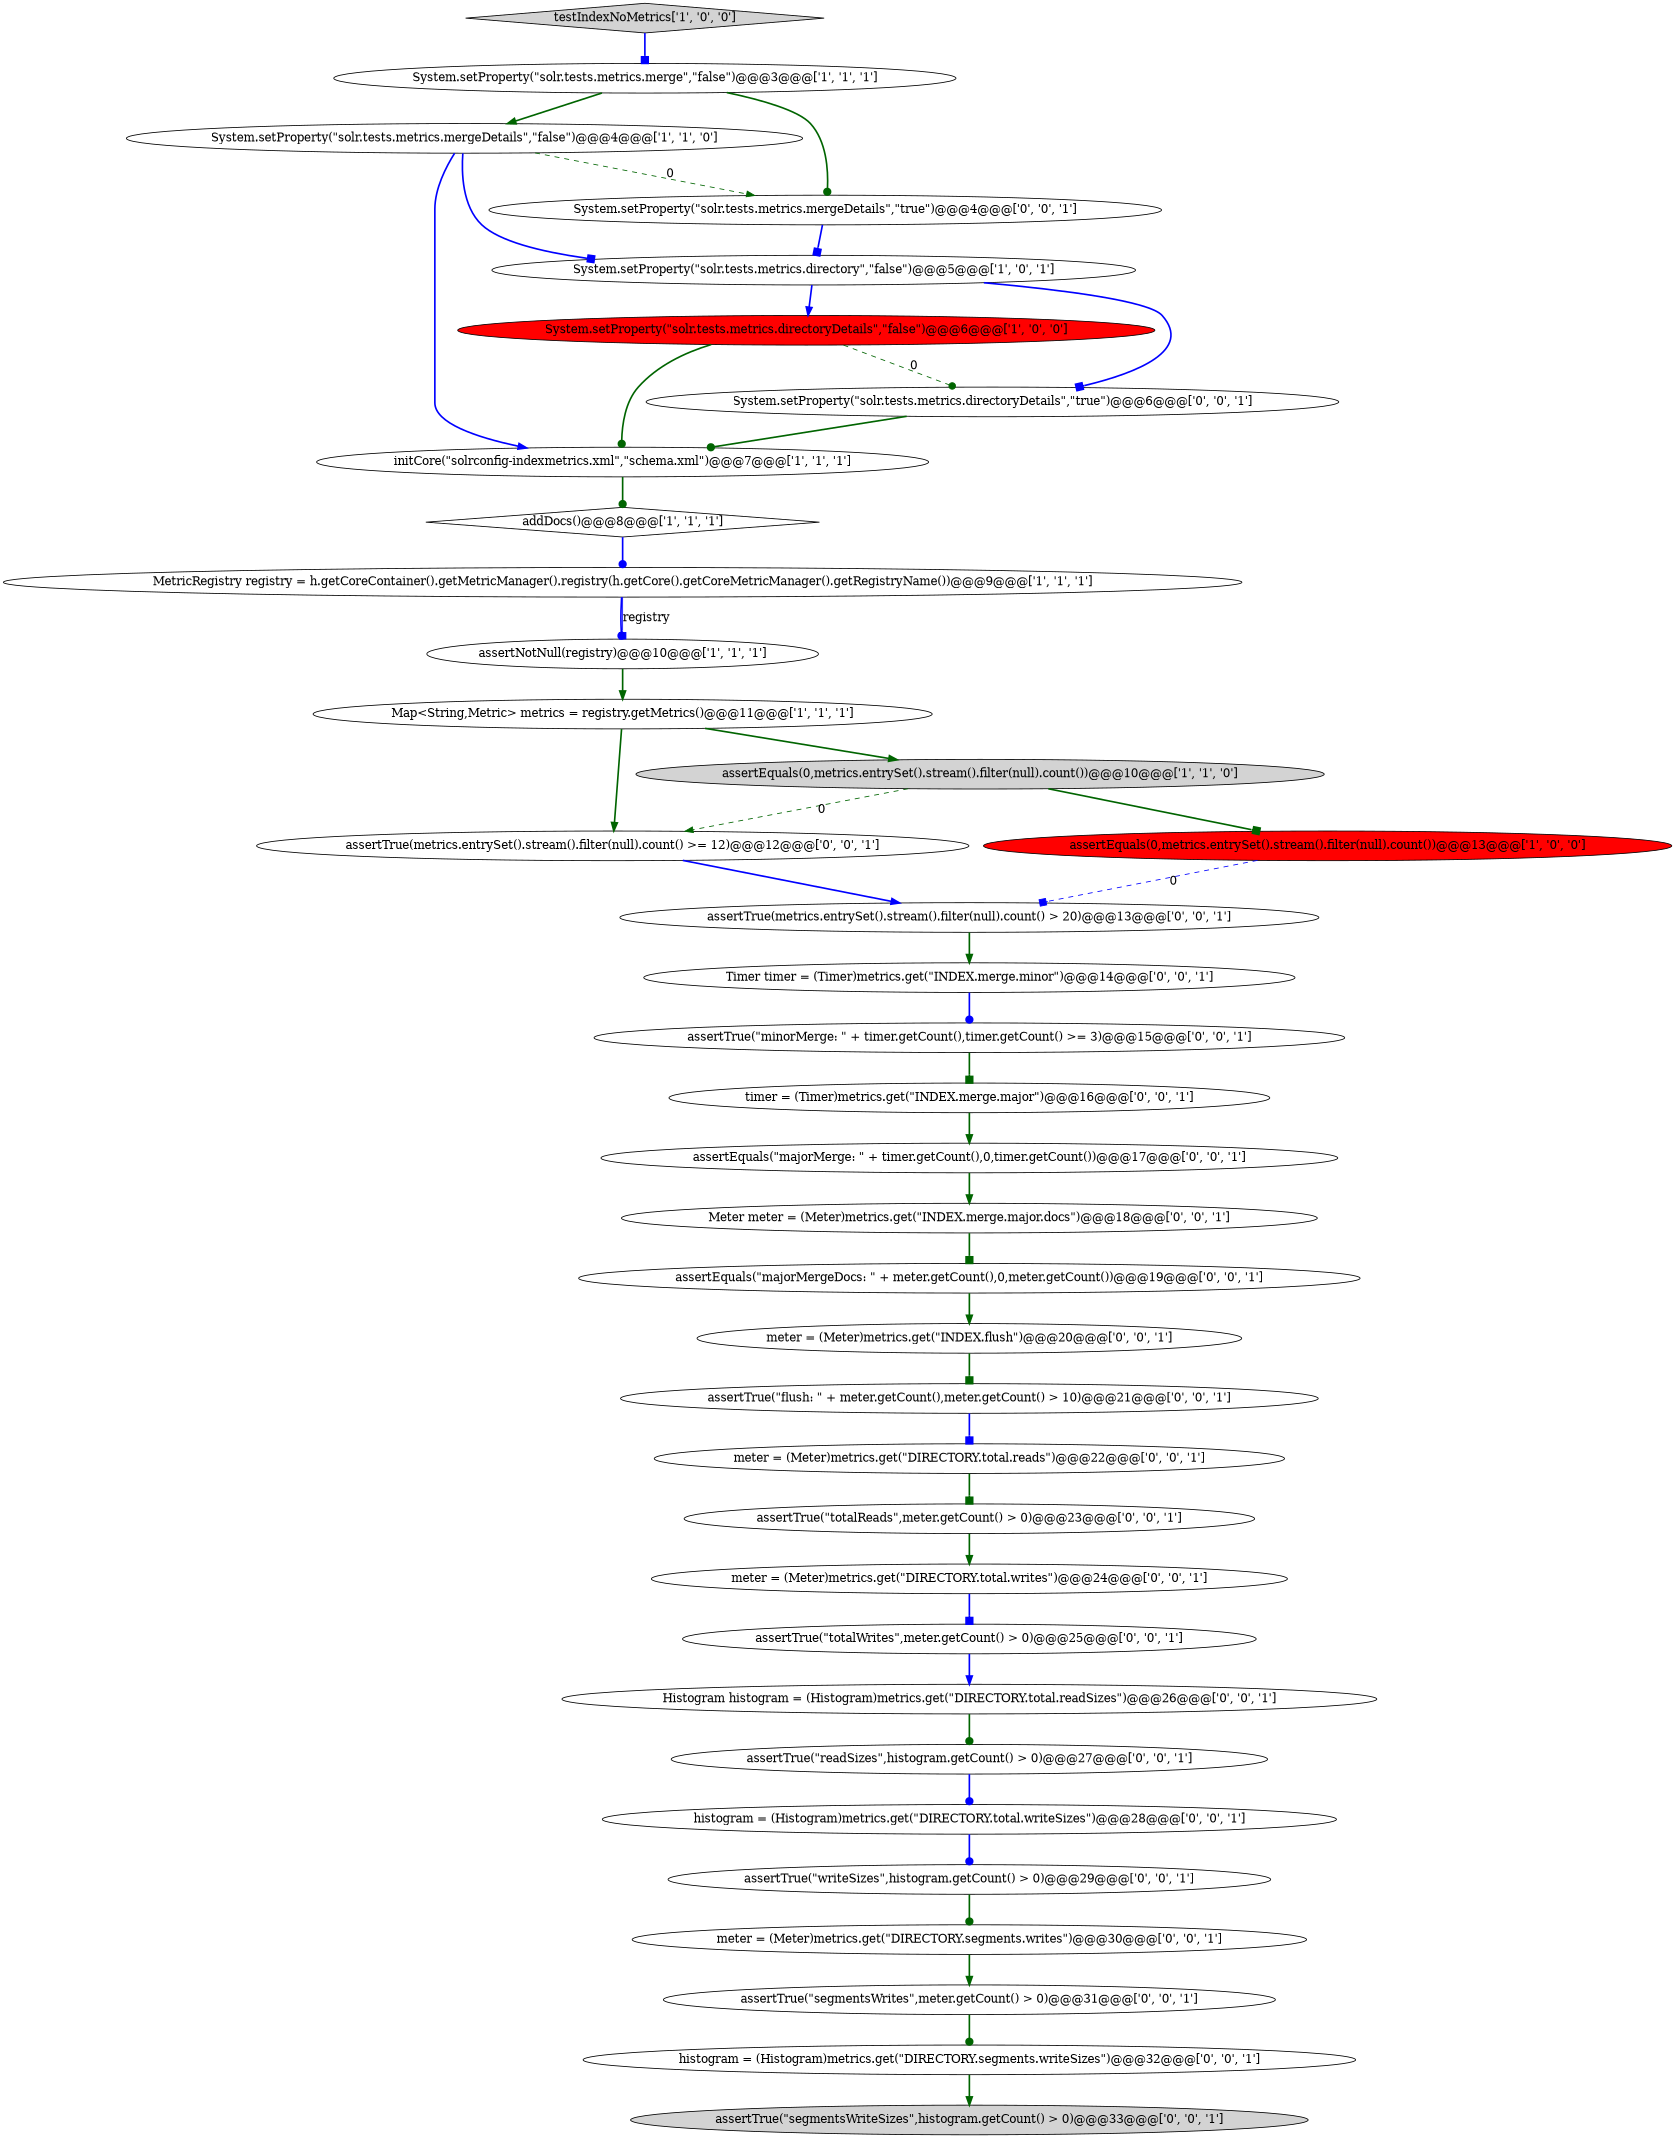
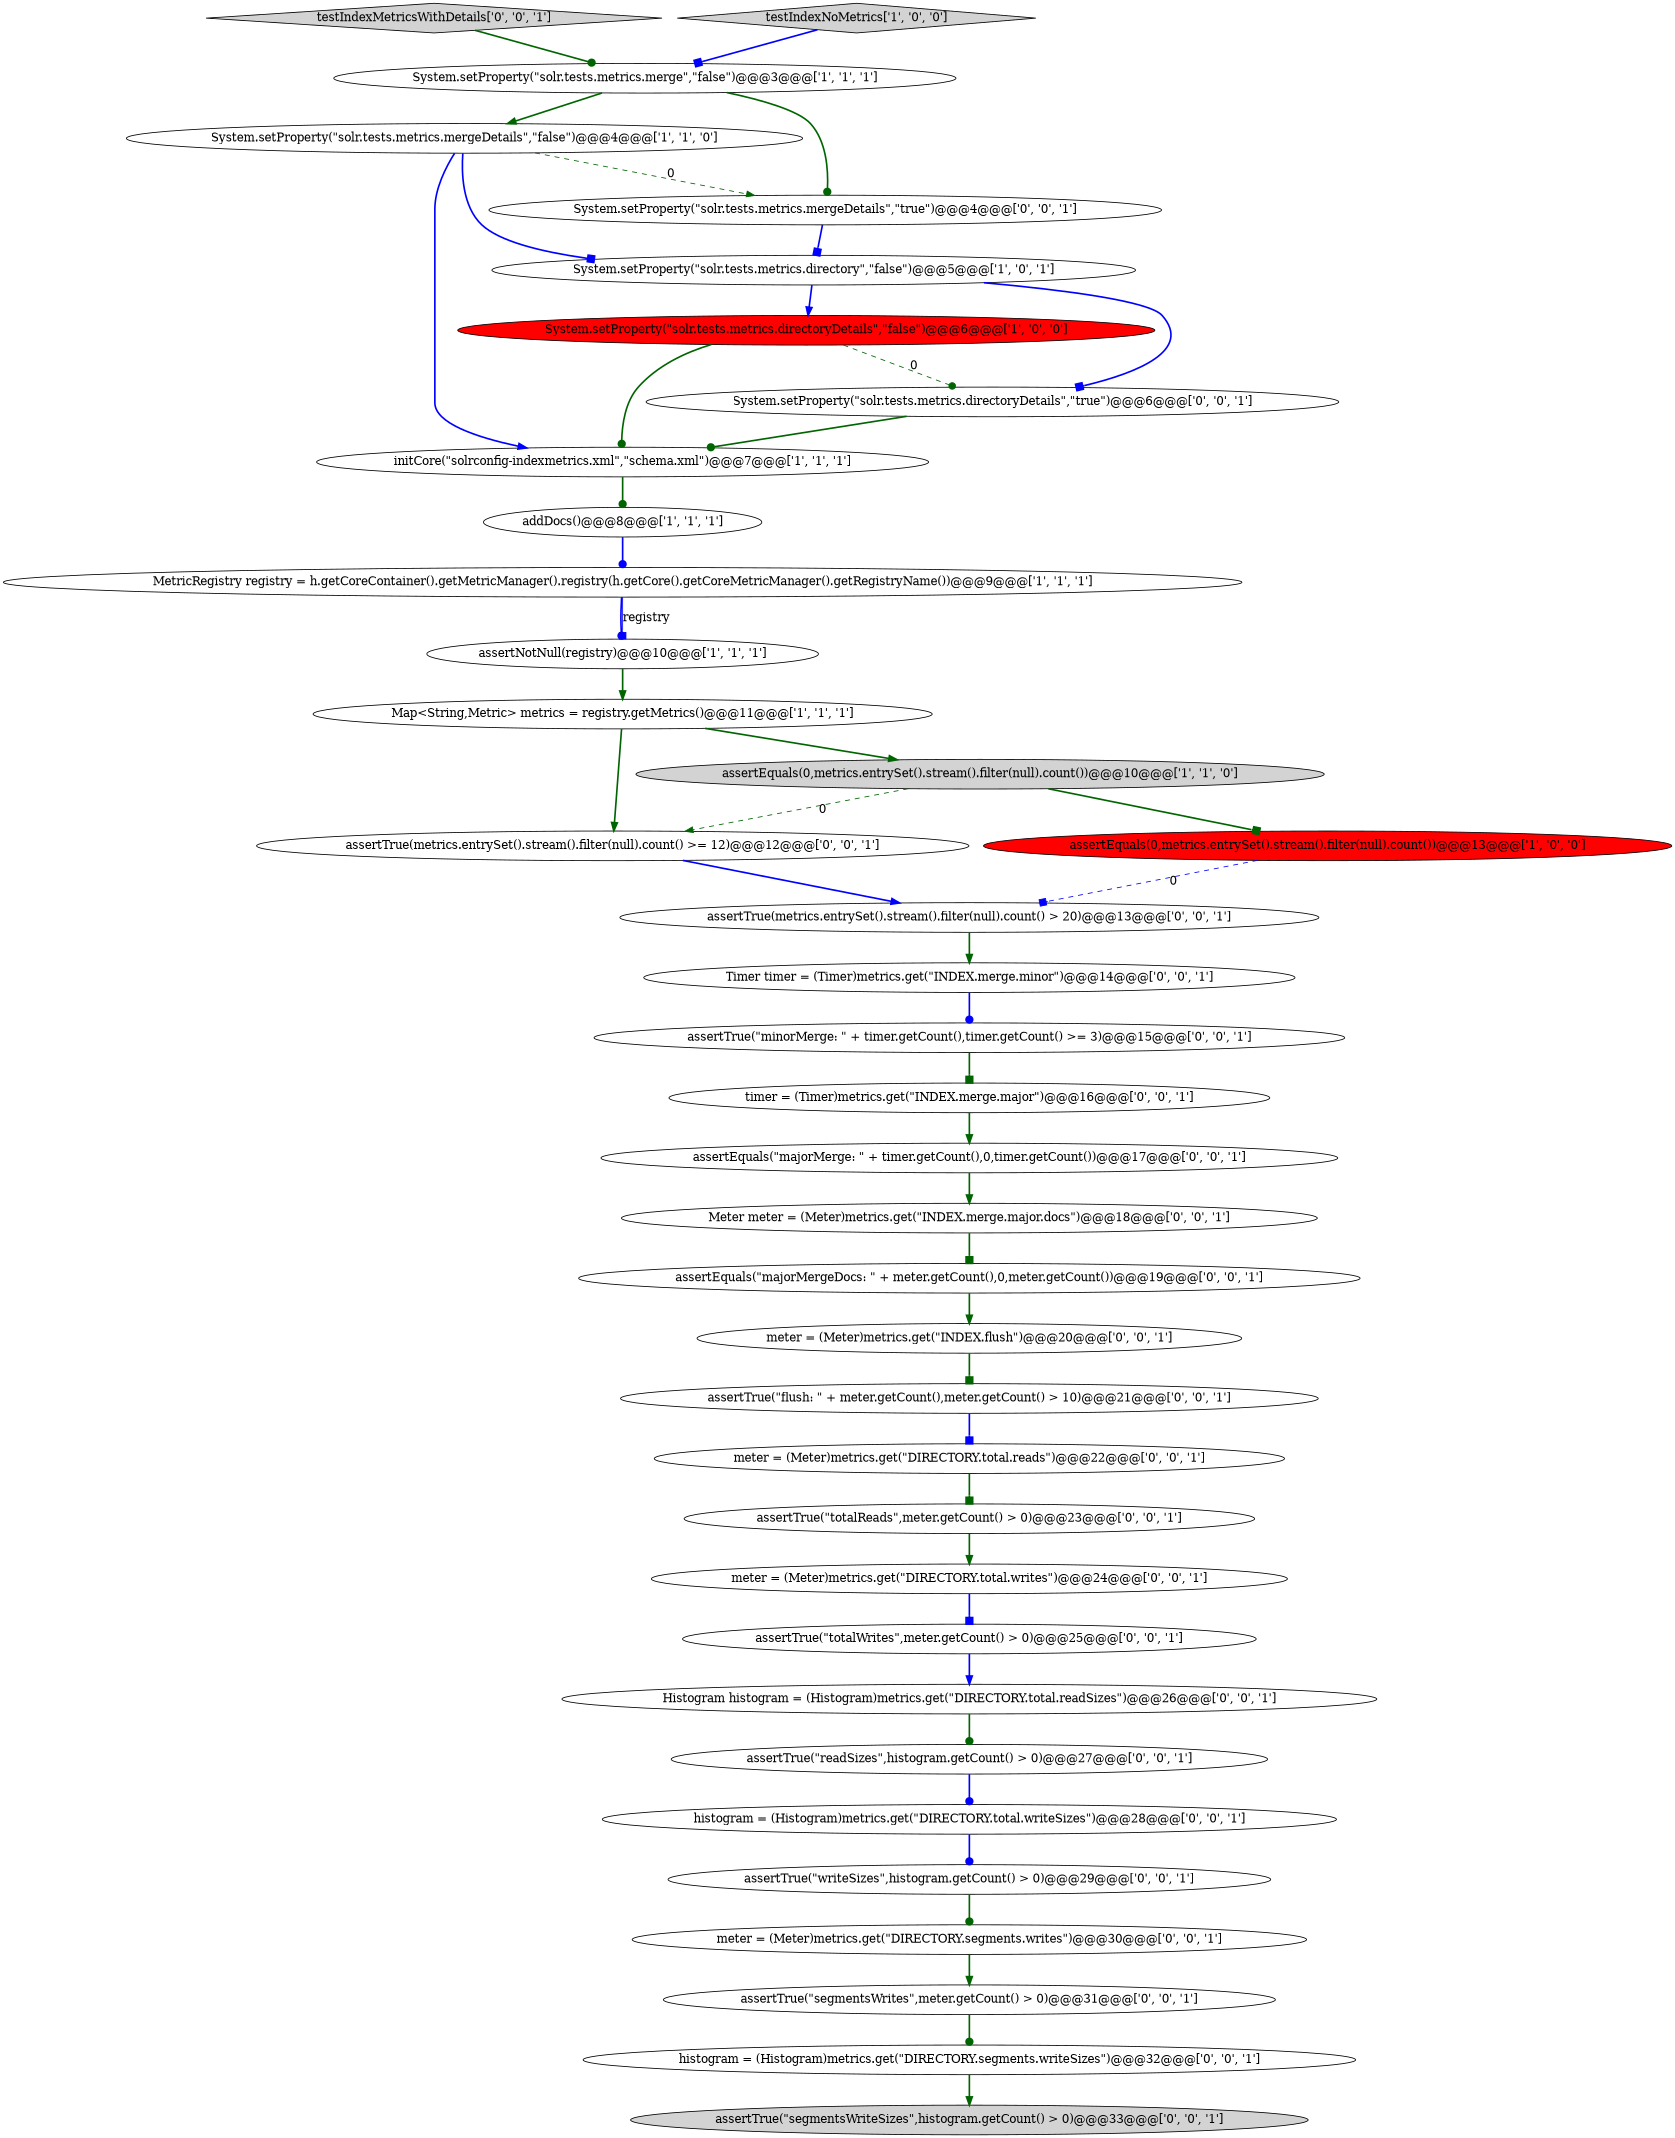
node "testIndexMetricsWithDetails['0', '0', '1']": added
node "addDocs()@@@8@@@['1', '1', '1']": shape diamond -> ellipse
